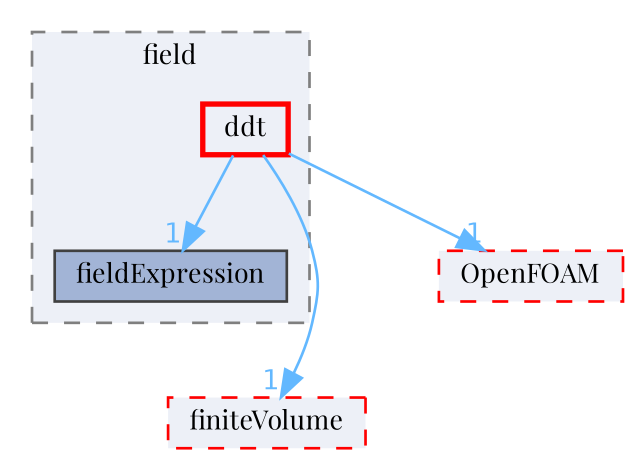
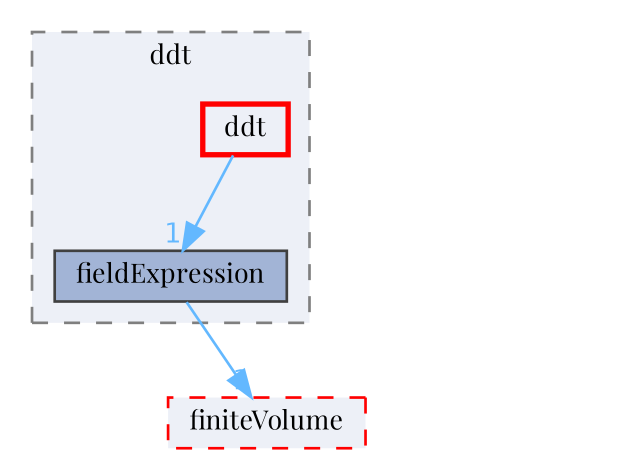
cluster "field": label "field" -> "ddt"
edge "ddt" -> "finiteVolume": now "fieldExpression" -> "finiteVolume"
node "OpenFOAM": removed
